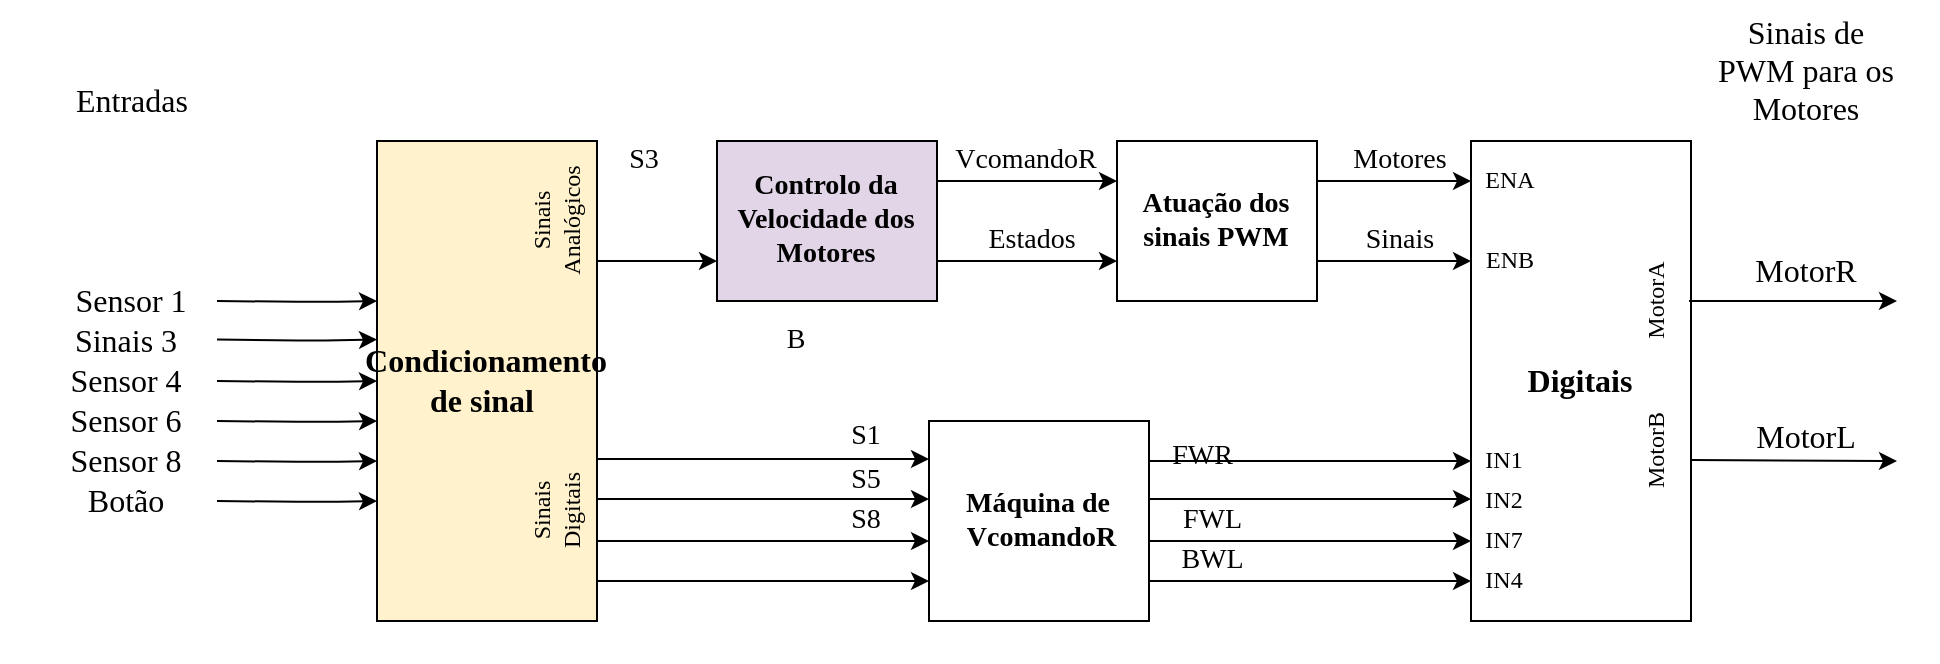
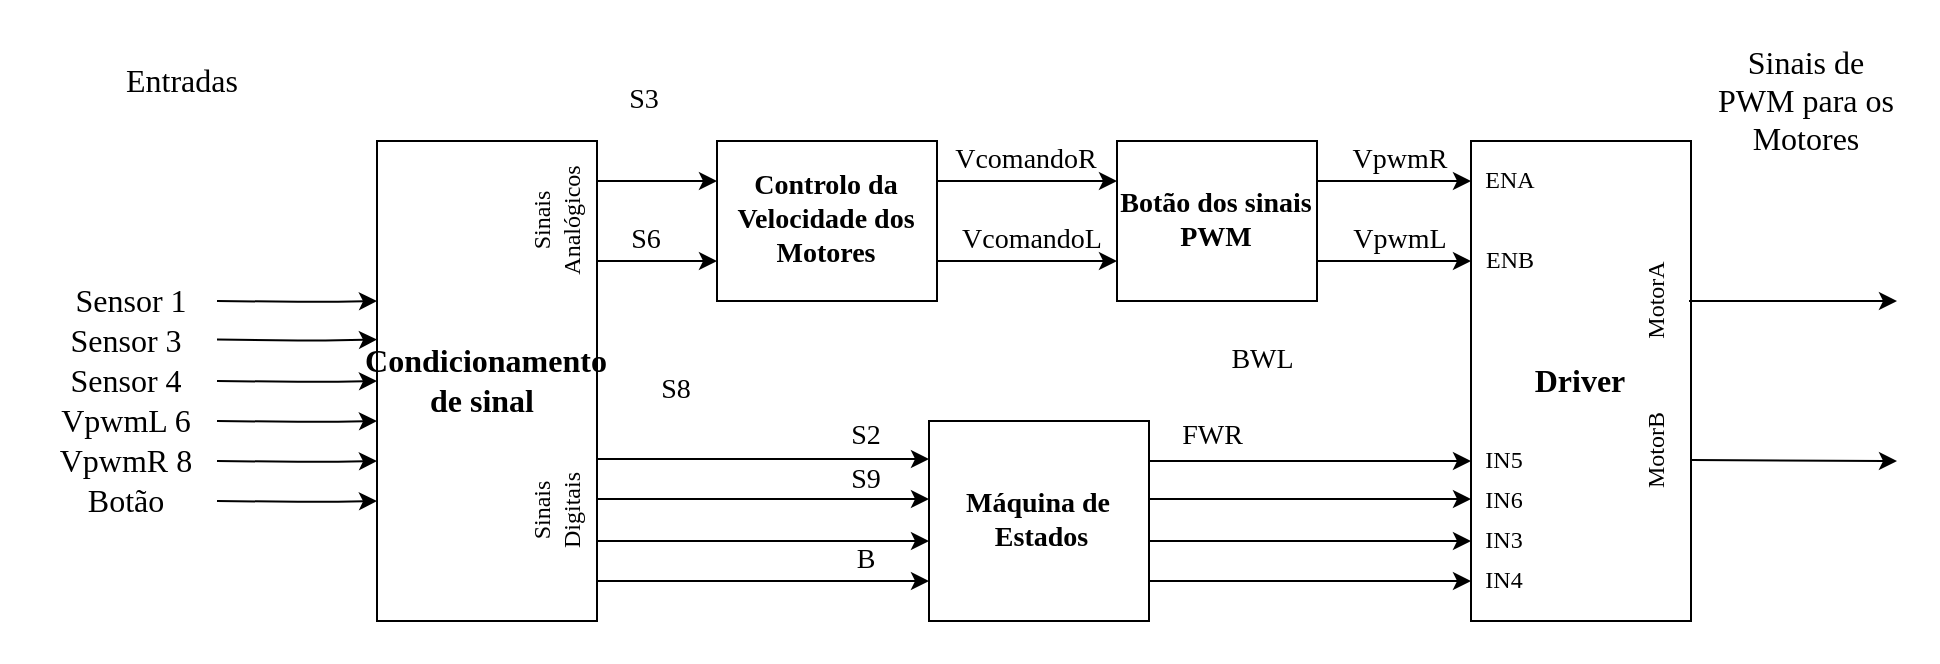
node "Sinais de PWM para os Motores": moved (1807, 71) -> (1807, 101)
node "Entradas": moved (132, 101) -> (182, 81)
node "S3": moved (645, 161) -> (645, 101)
node "Motores": label "Motores" -> "VpwmR"
edge "Condicionamento de sinal" -> "Controlo da Velocidade dos Motores": added
node "Controlo da Velocidade dos Motores": fillcolor #e1d5e7 -> #ffffff
node "Atuação dos sinais PWM": label "Atuação dos sinais PWM" -> "Botão dos sinais PWM"
node "S6": added
node "Estados": label "Estados" -> "VcomandoL"
node "Sinais": label "Sinais" -> "VpwmL"
node "MotorR": removed
node "Sinais 3": label "Sinais 3" -> "Sensor 3"
node "B": moved (797, 341) -> (867, 561)
node "Condicionamento de sinal": fillcolor #fff2cc -> #ffffff
node "Digitais": label "Digitais" -> "Driver"
node "Sensor 6": label "Sensor 6" -> "VpwmL 6"
node "MotorL": removed
node "S1": label "S1" -> "S2"
node "FWR": moved (1207, 456) -> (1217, 436)
node "Sensor 8": label "Sensor 8" -> "VpwmR 8"
node "IN1": label "IN1" -> "IN5"
node "S5": label "S5" -> "S9"
node "IN2": label "IN2" -> "IN6"
node "S8": moved (867, 521) -> (677, 391)
node "Máquina de VcomandoR": label "Máquina de VcomandoR" -> "Máquina de Estados"
node "FWL": removed
node "IN7": label "IN7" -> "IN3"
node "BWL": moved (1217, 561) -> (1267, 361)
